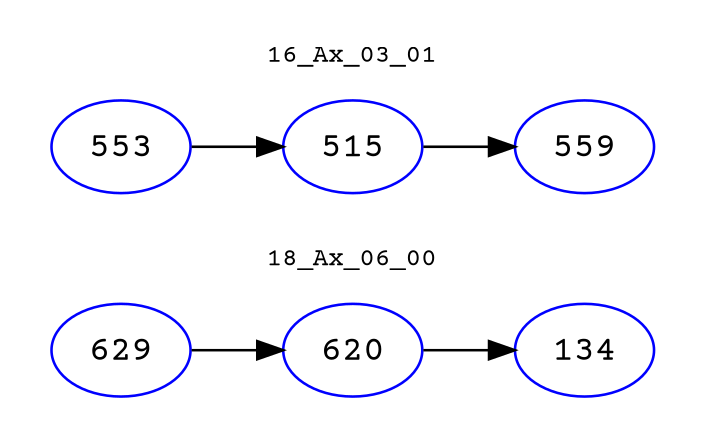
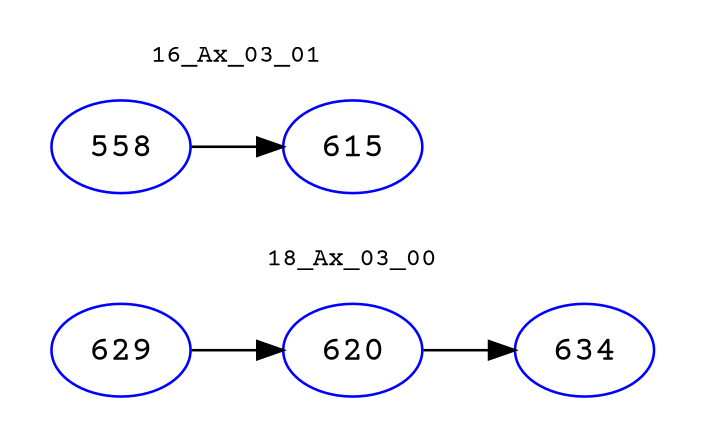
node "553": label "553" -> "558"
node "515": label "515" -> "615"
node "559": removed
cluster "18_Ax_06_00": label "18_Ax_06_00" -> "18_Ax_03_00"
node "134": label "134" -> "634"
